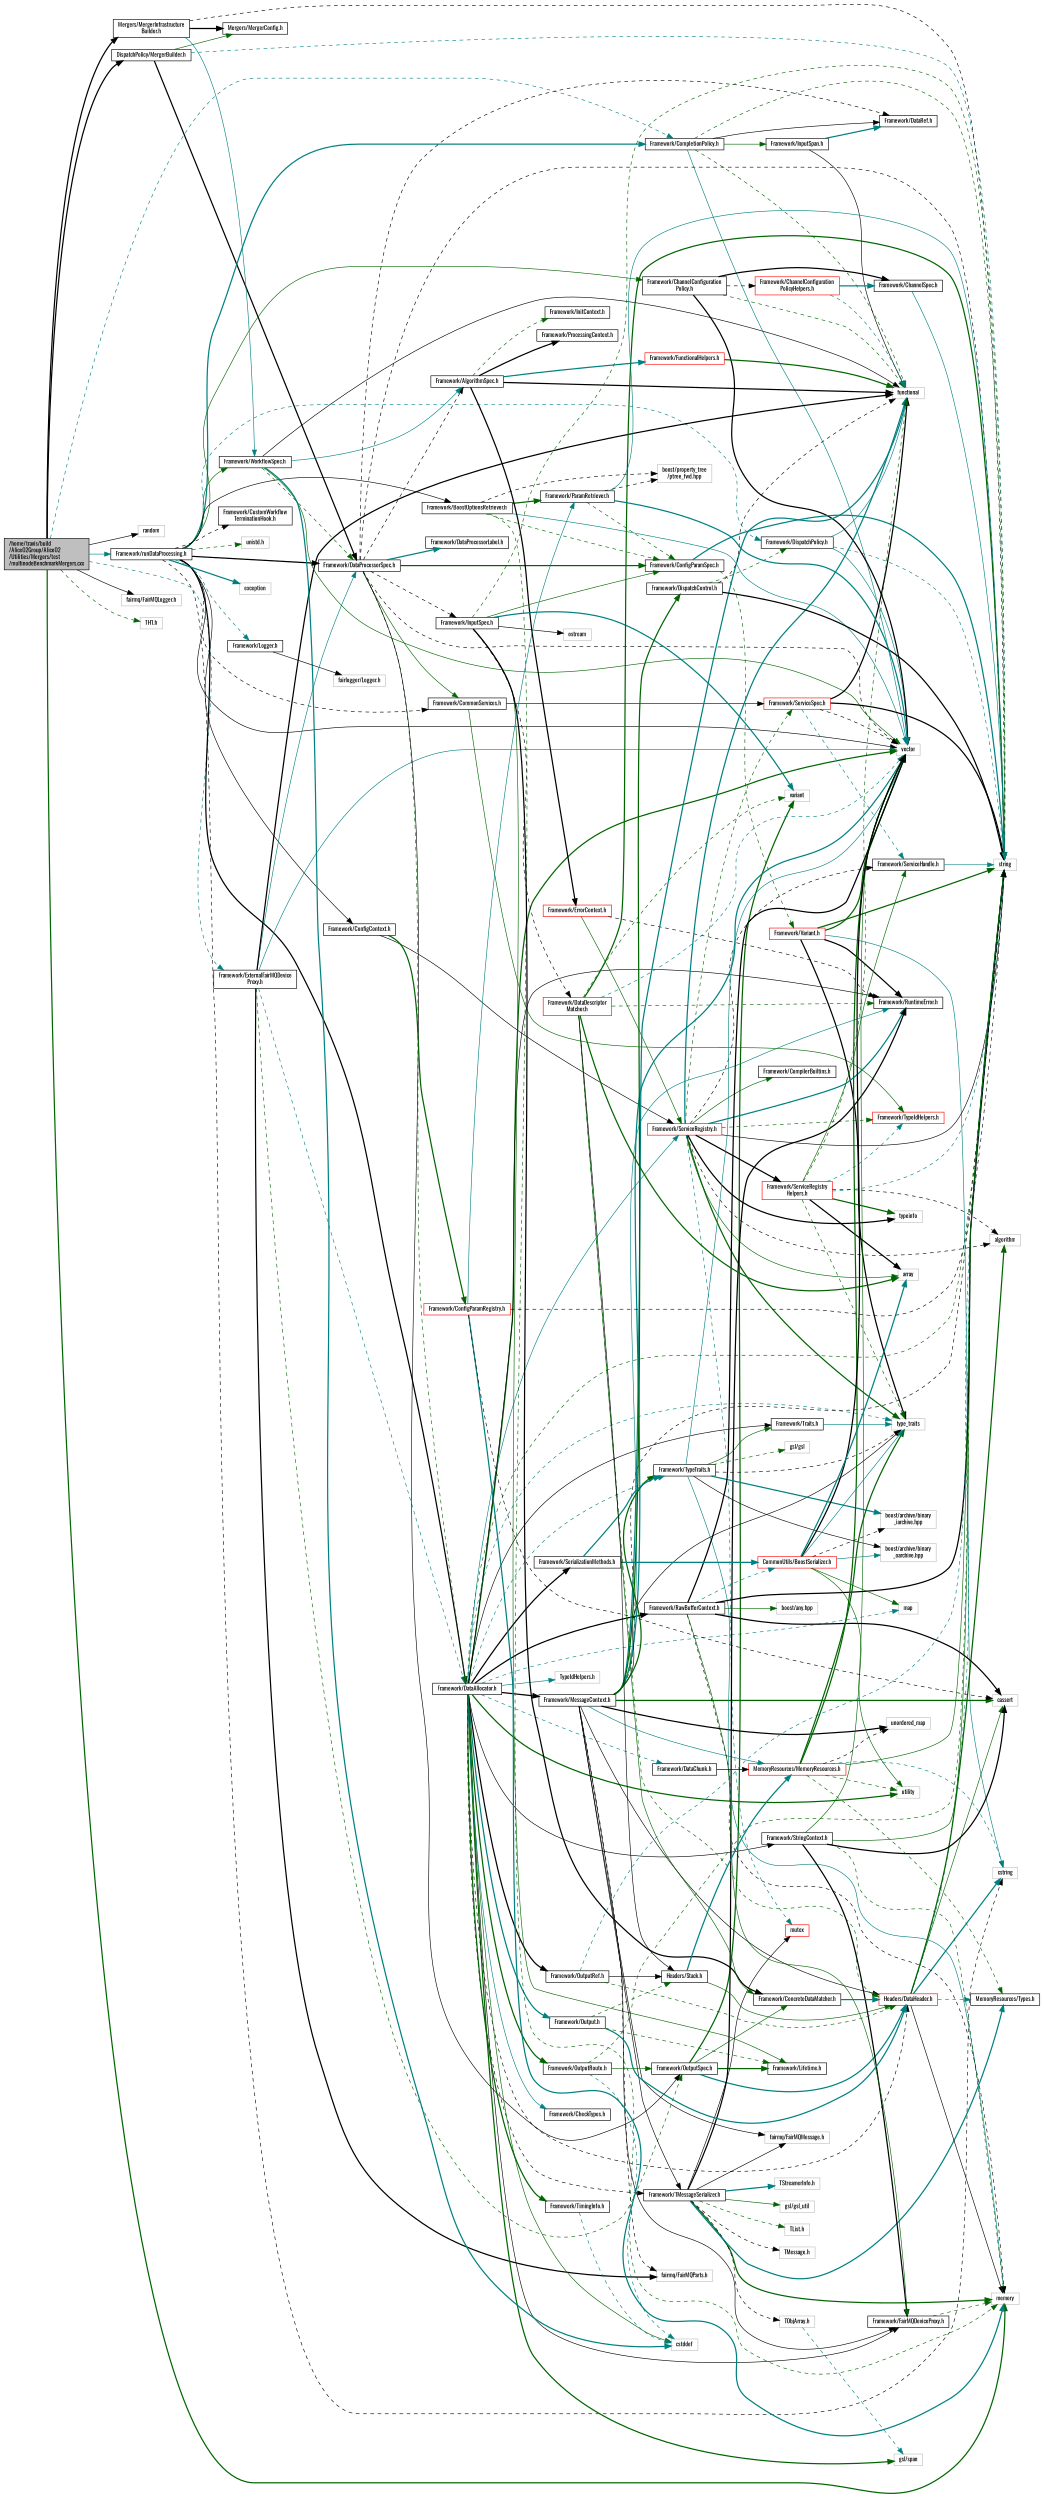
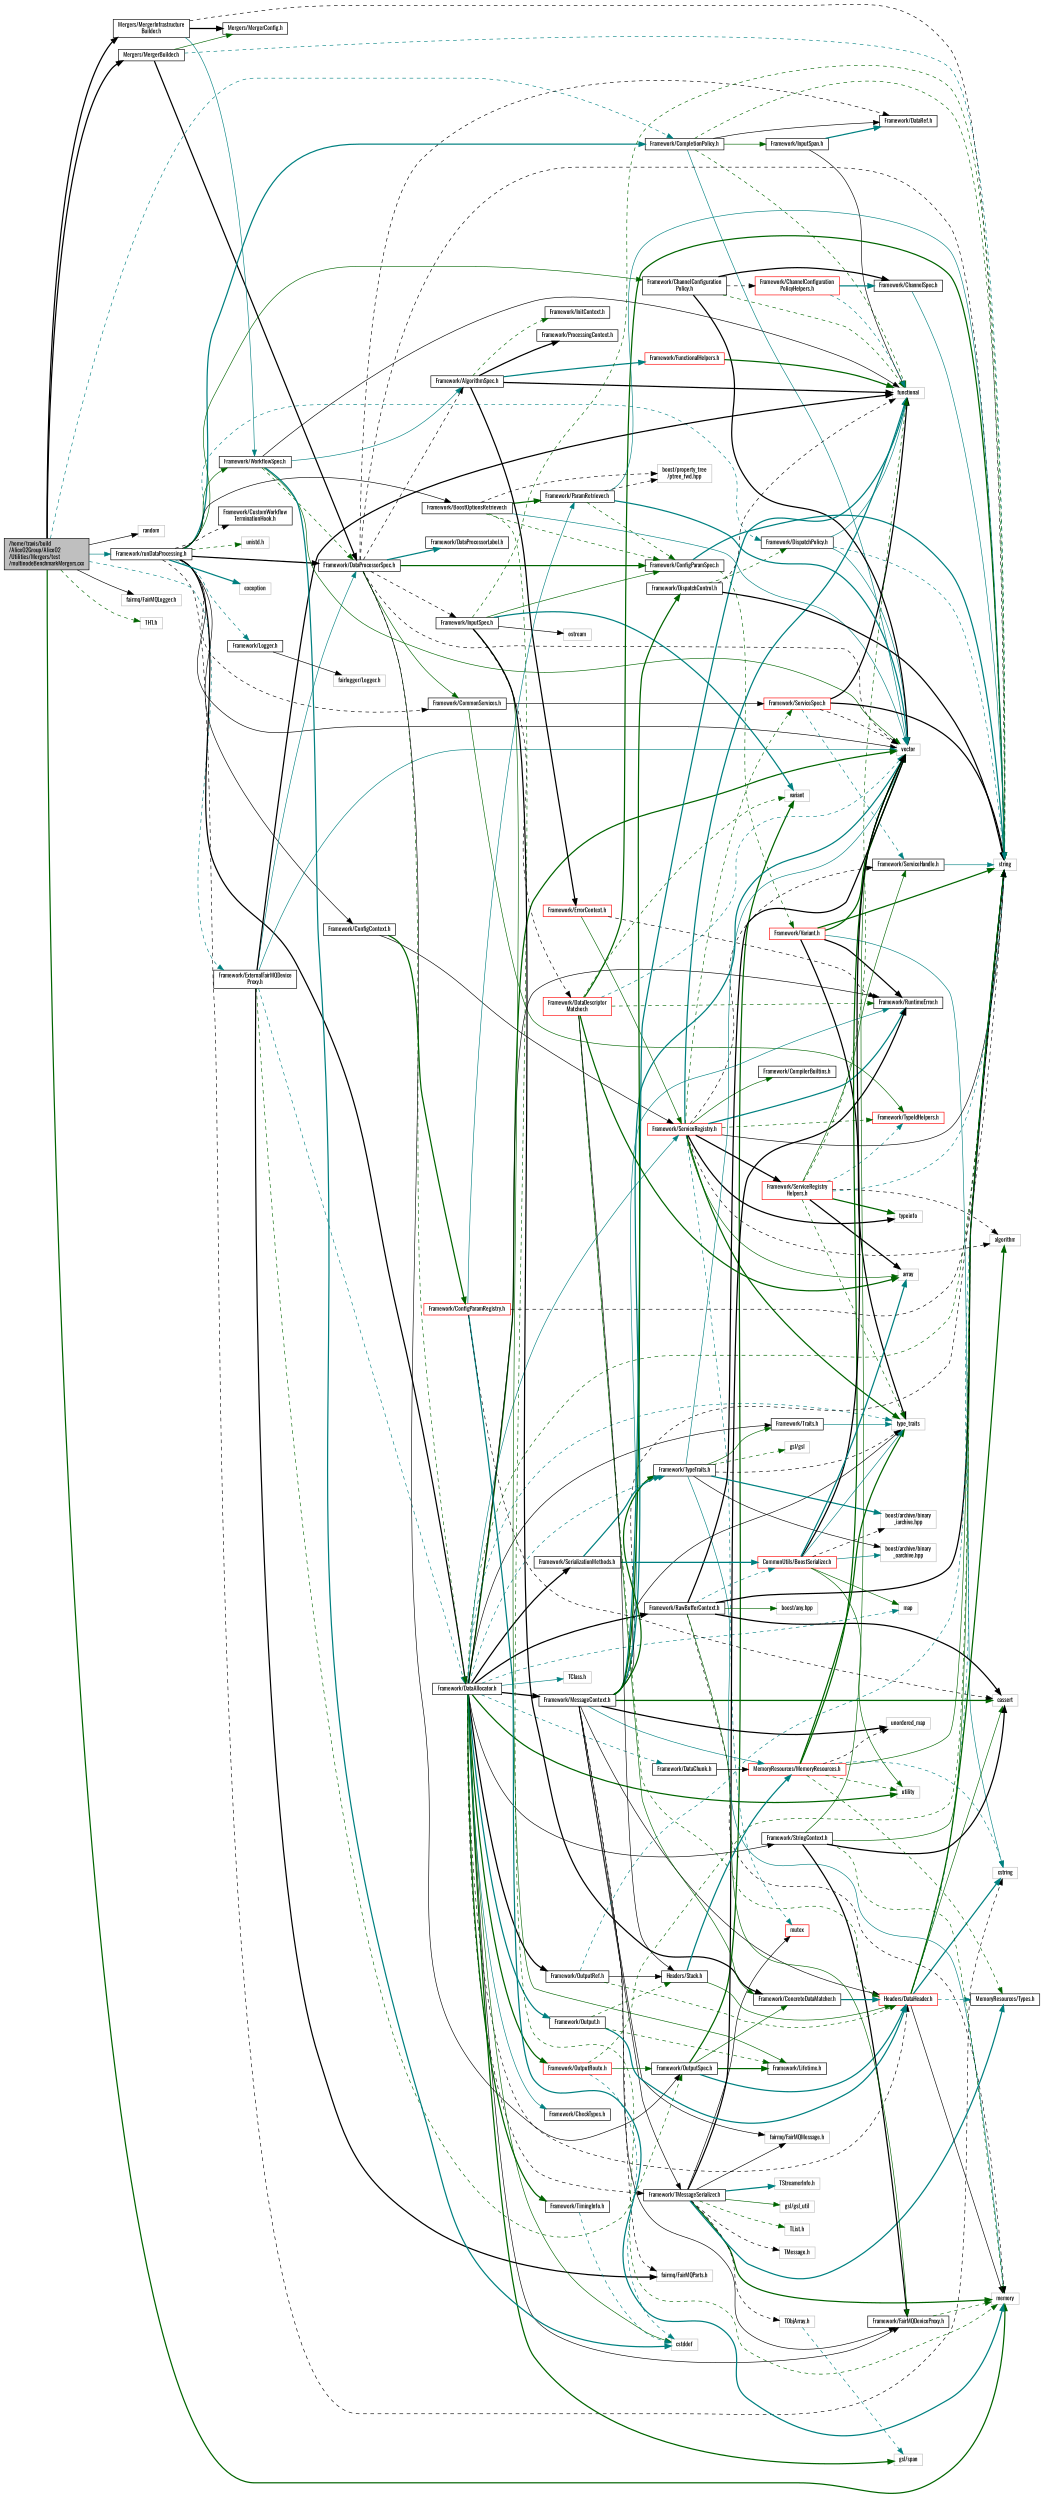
node "DispatchPolicy/MergerBuilder.h": label "DispatchPolicy/MergerBuilder.h" -> "Mergers/MergerBuilder.h"
node "TypeIdHelpers.h": label "TypeIdHelpers.h" -> "TClass.h"
node "Framework/OutputRoute.h": color black -> red
